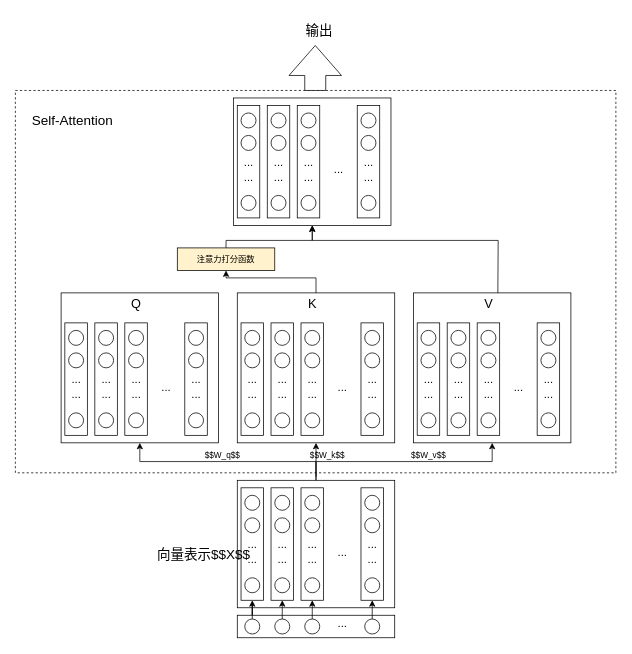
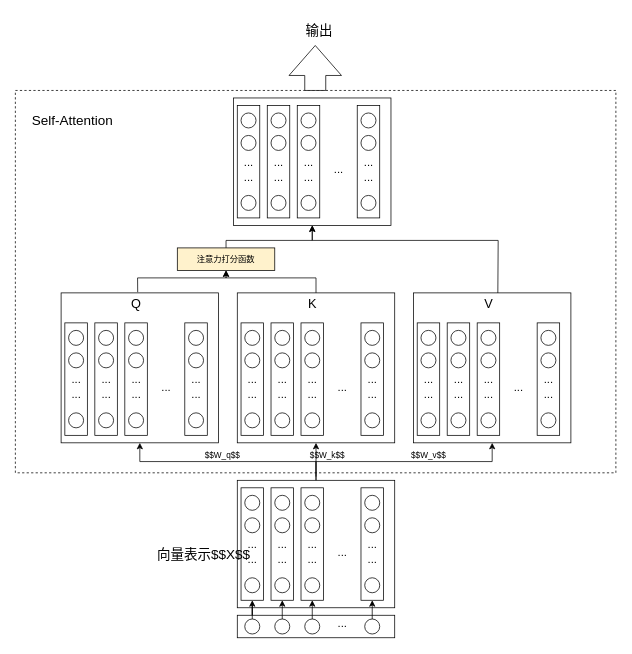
edge "Q" -> "注意力打分函数": added
